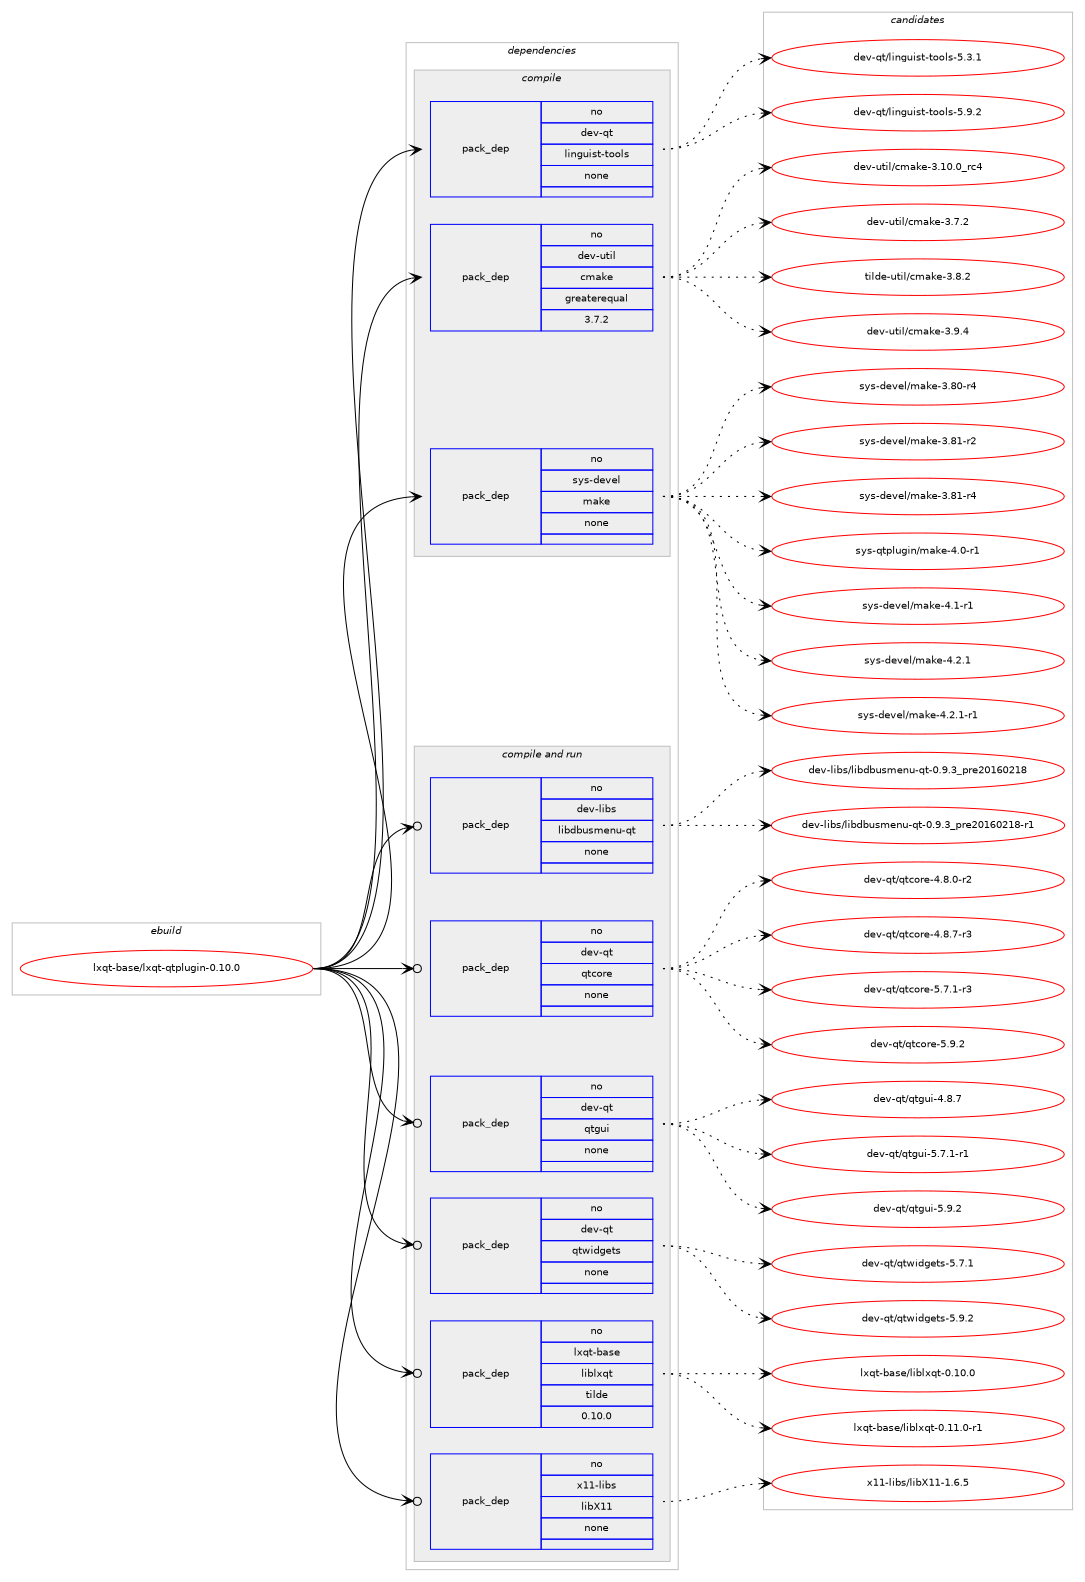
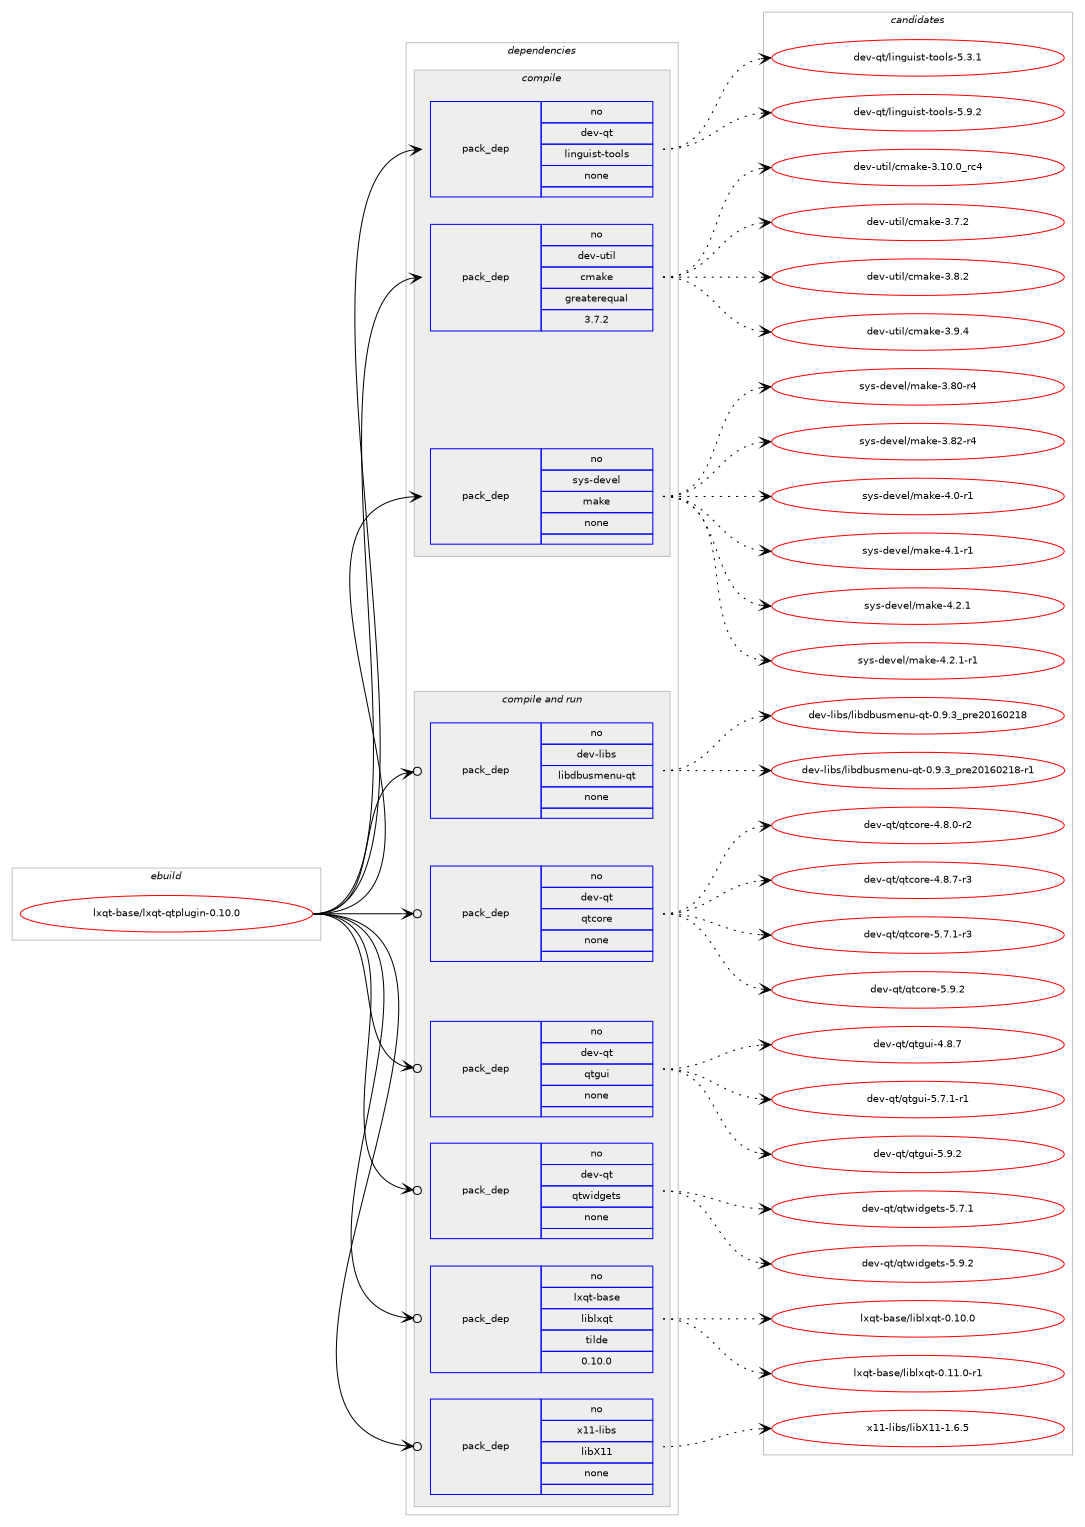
node "tilde-util/cmake-3.8.2": label "tilde-util/cmake-3.8.2" -> "dev-util/cmake-3.8.2"
node "sys-devel/make-3.81-r2": removed
node "sys-devel/make-3.81-r4": label "sys-devel/make-3.81-r4" -> "sys-devel/make-3.82-r4"
node "sys-qtplugin/make-4.0-r1": label "sys-qtplugin/make-4.0-r1" -> "sys-devel/make-4.0-r1"
